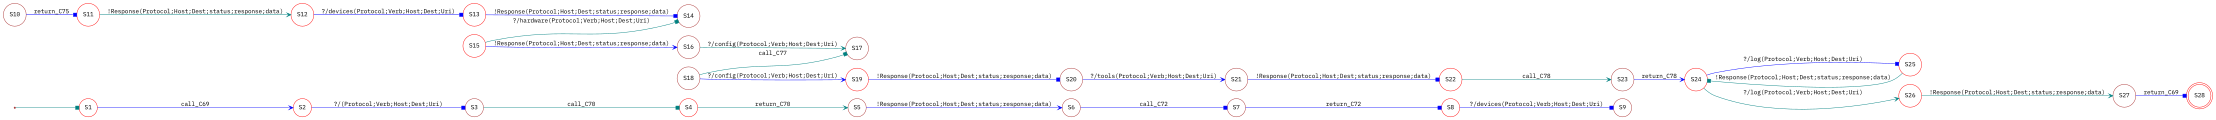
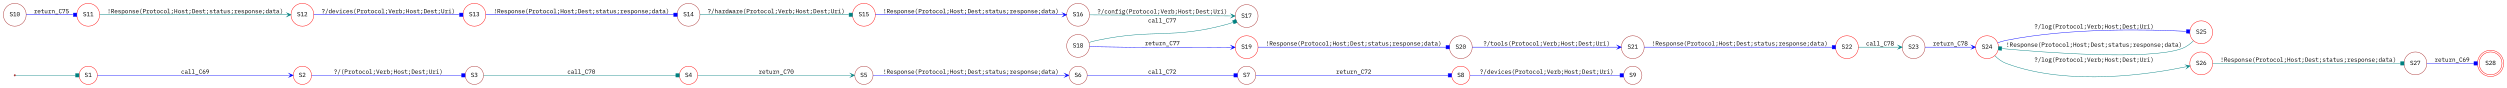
edge "S15" -> "S14": reversed
edge "S18" -> "S19": label "?/config(Protocol;Verb;Host;Dest;Uri)" -> "return_C77"
edge "S26" -> "S27": arrowhead vee -> box
